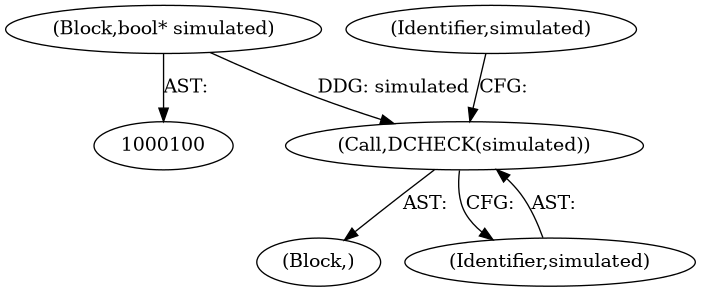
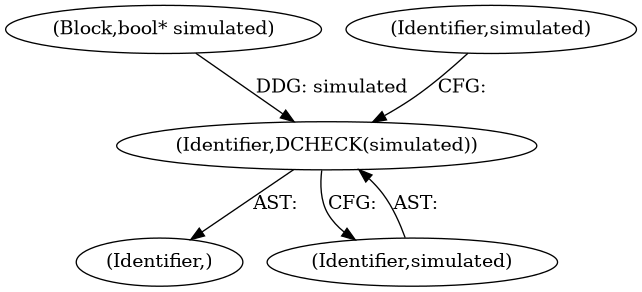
node "1000100": removed
node "(Call,DCHECK(simulated))": label "(Call,DCHECK(simulated))" -> "(Identifier,DCHECK(simulated))"
node "(Block,)": label "(Block,)" -> "(Identifier,)"
